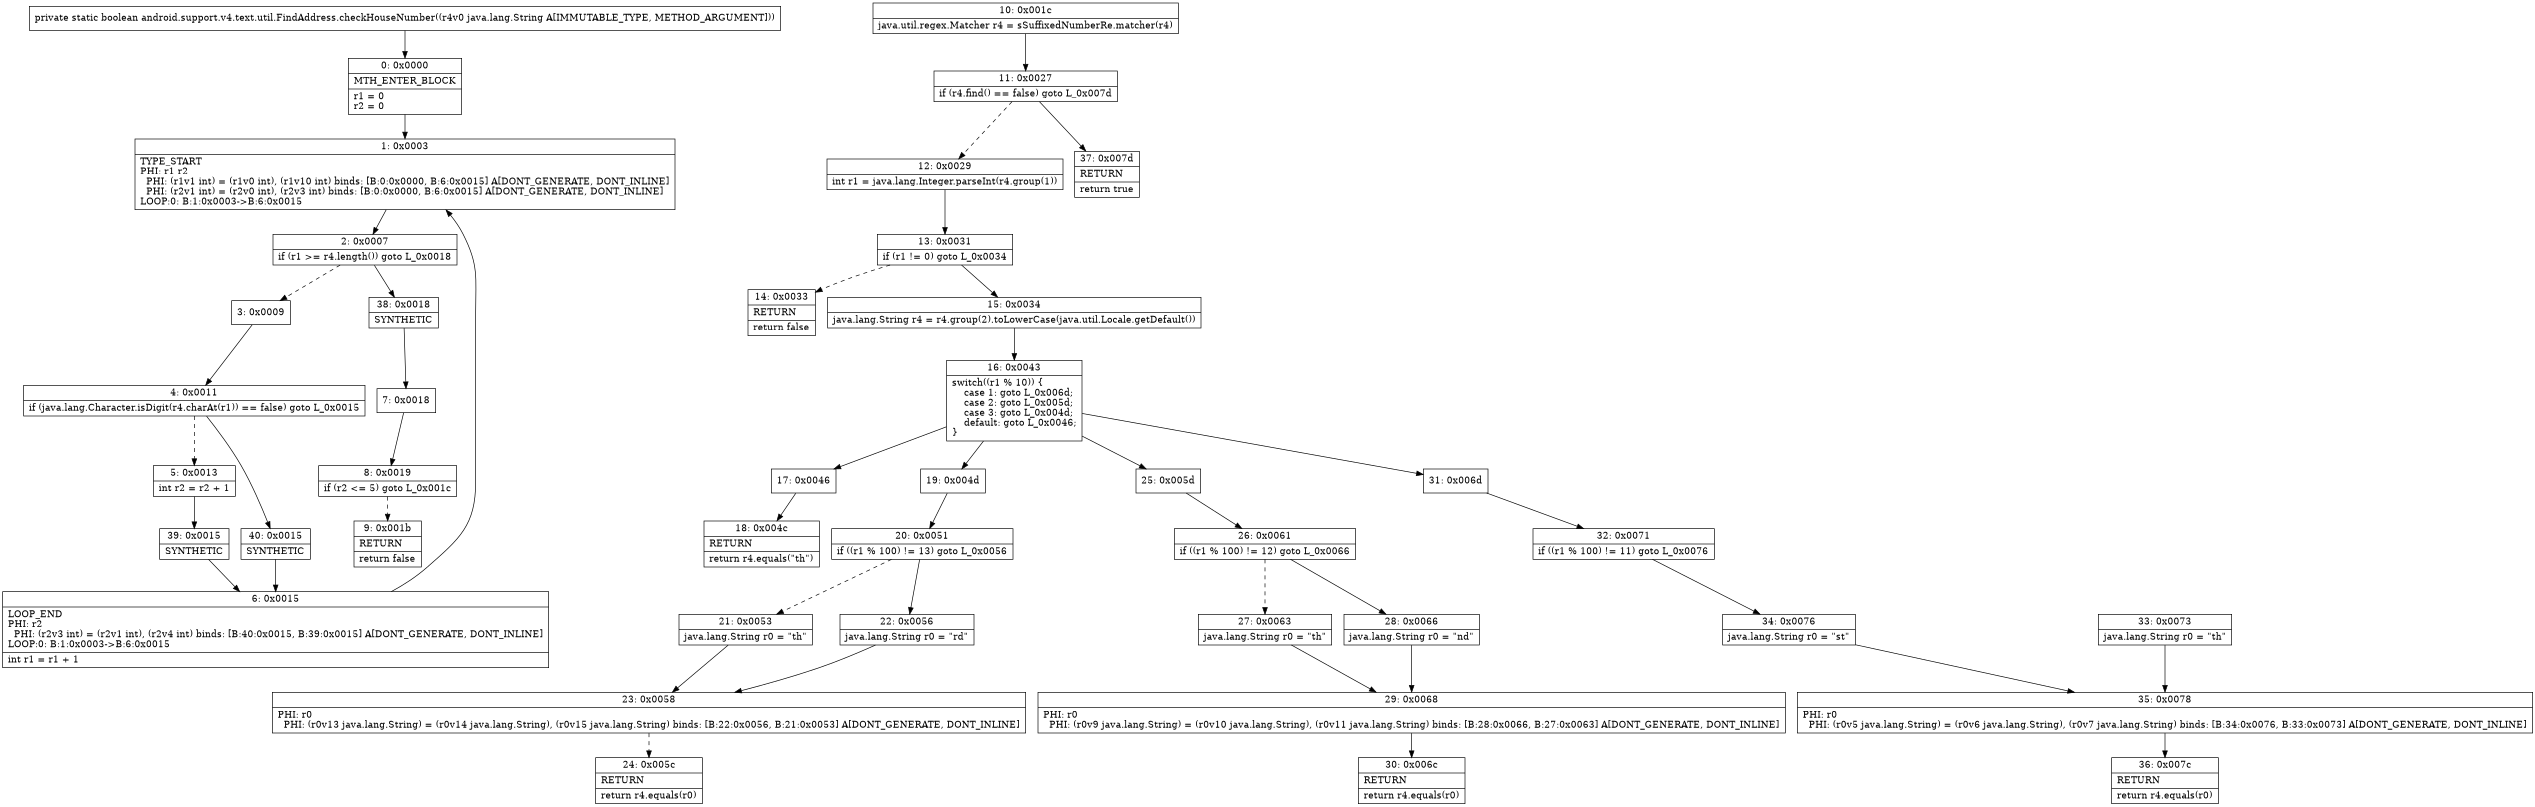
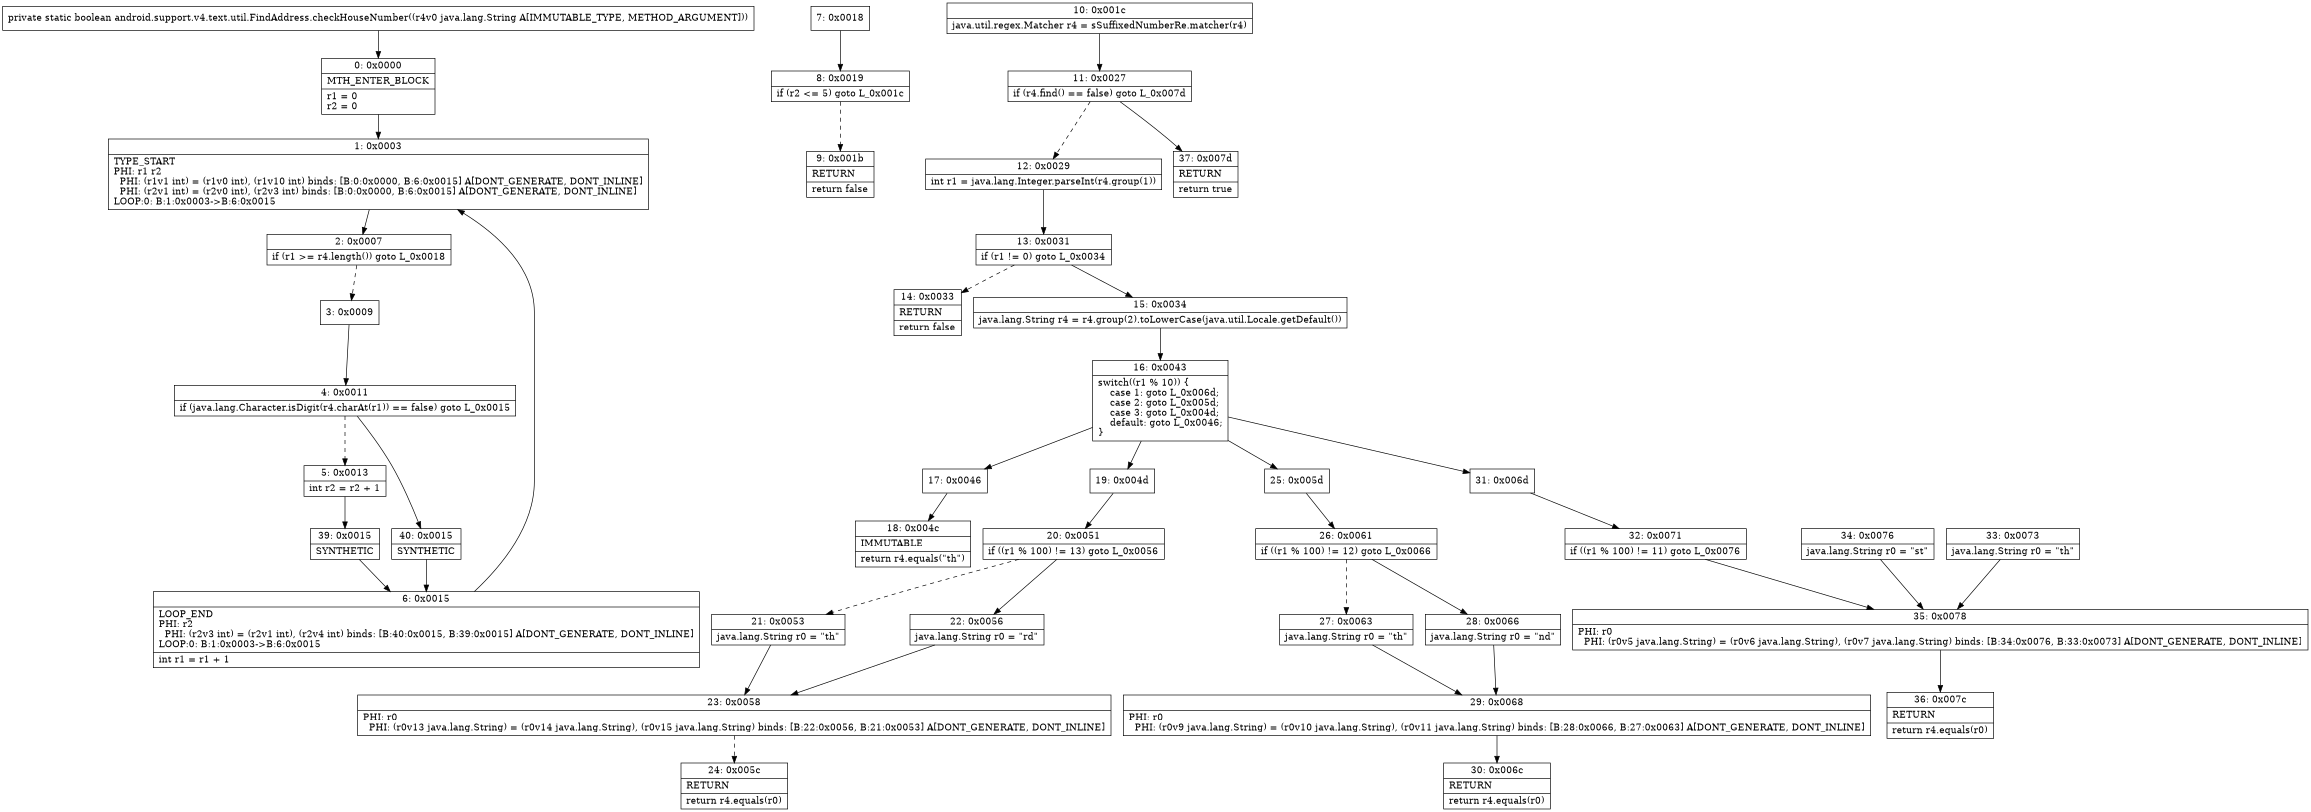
node "38: 0x0018": removed
node "18: 0x004c": text "RETURN" -> "IMMUTABLE"
edge "32: 0x0071" -> "34: 0x0076": now "32: 0x0071" -> "35: 0x0078"
